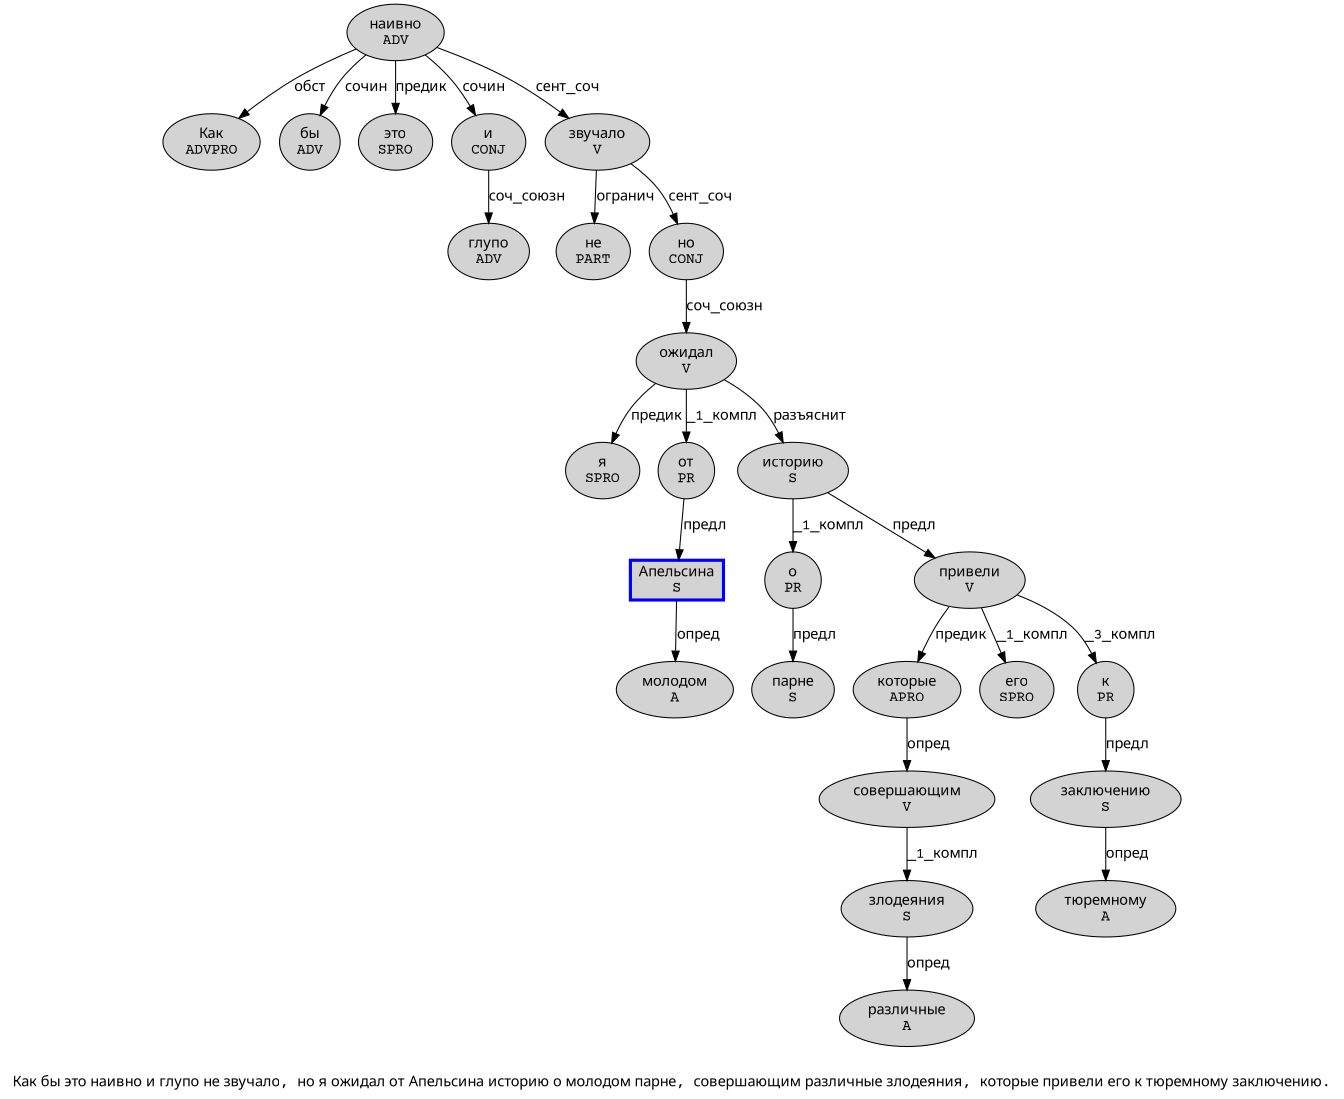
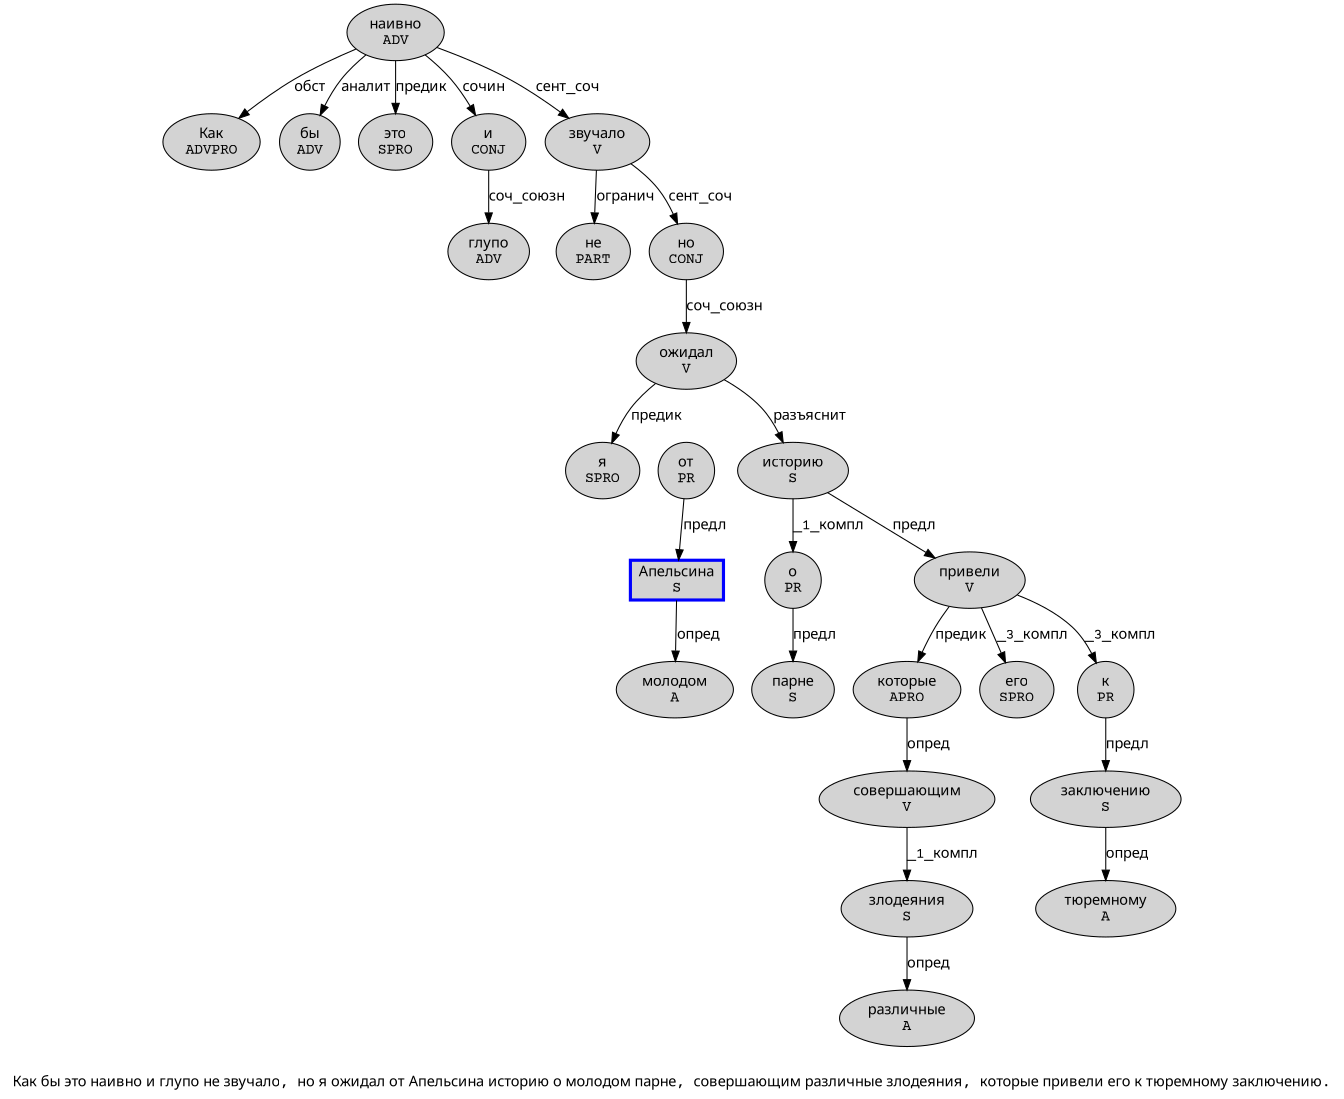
edge "наивно ADV" -> "бы ADV": label "сочин" -> "аналит"
edge "ожидал V" -> "от PR": removed, label "_1_компл"
edge "привели V" -> "его SPRO": label "_1_компл" -> "_3_компл"
